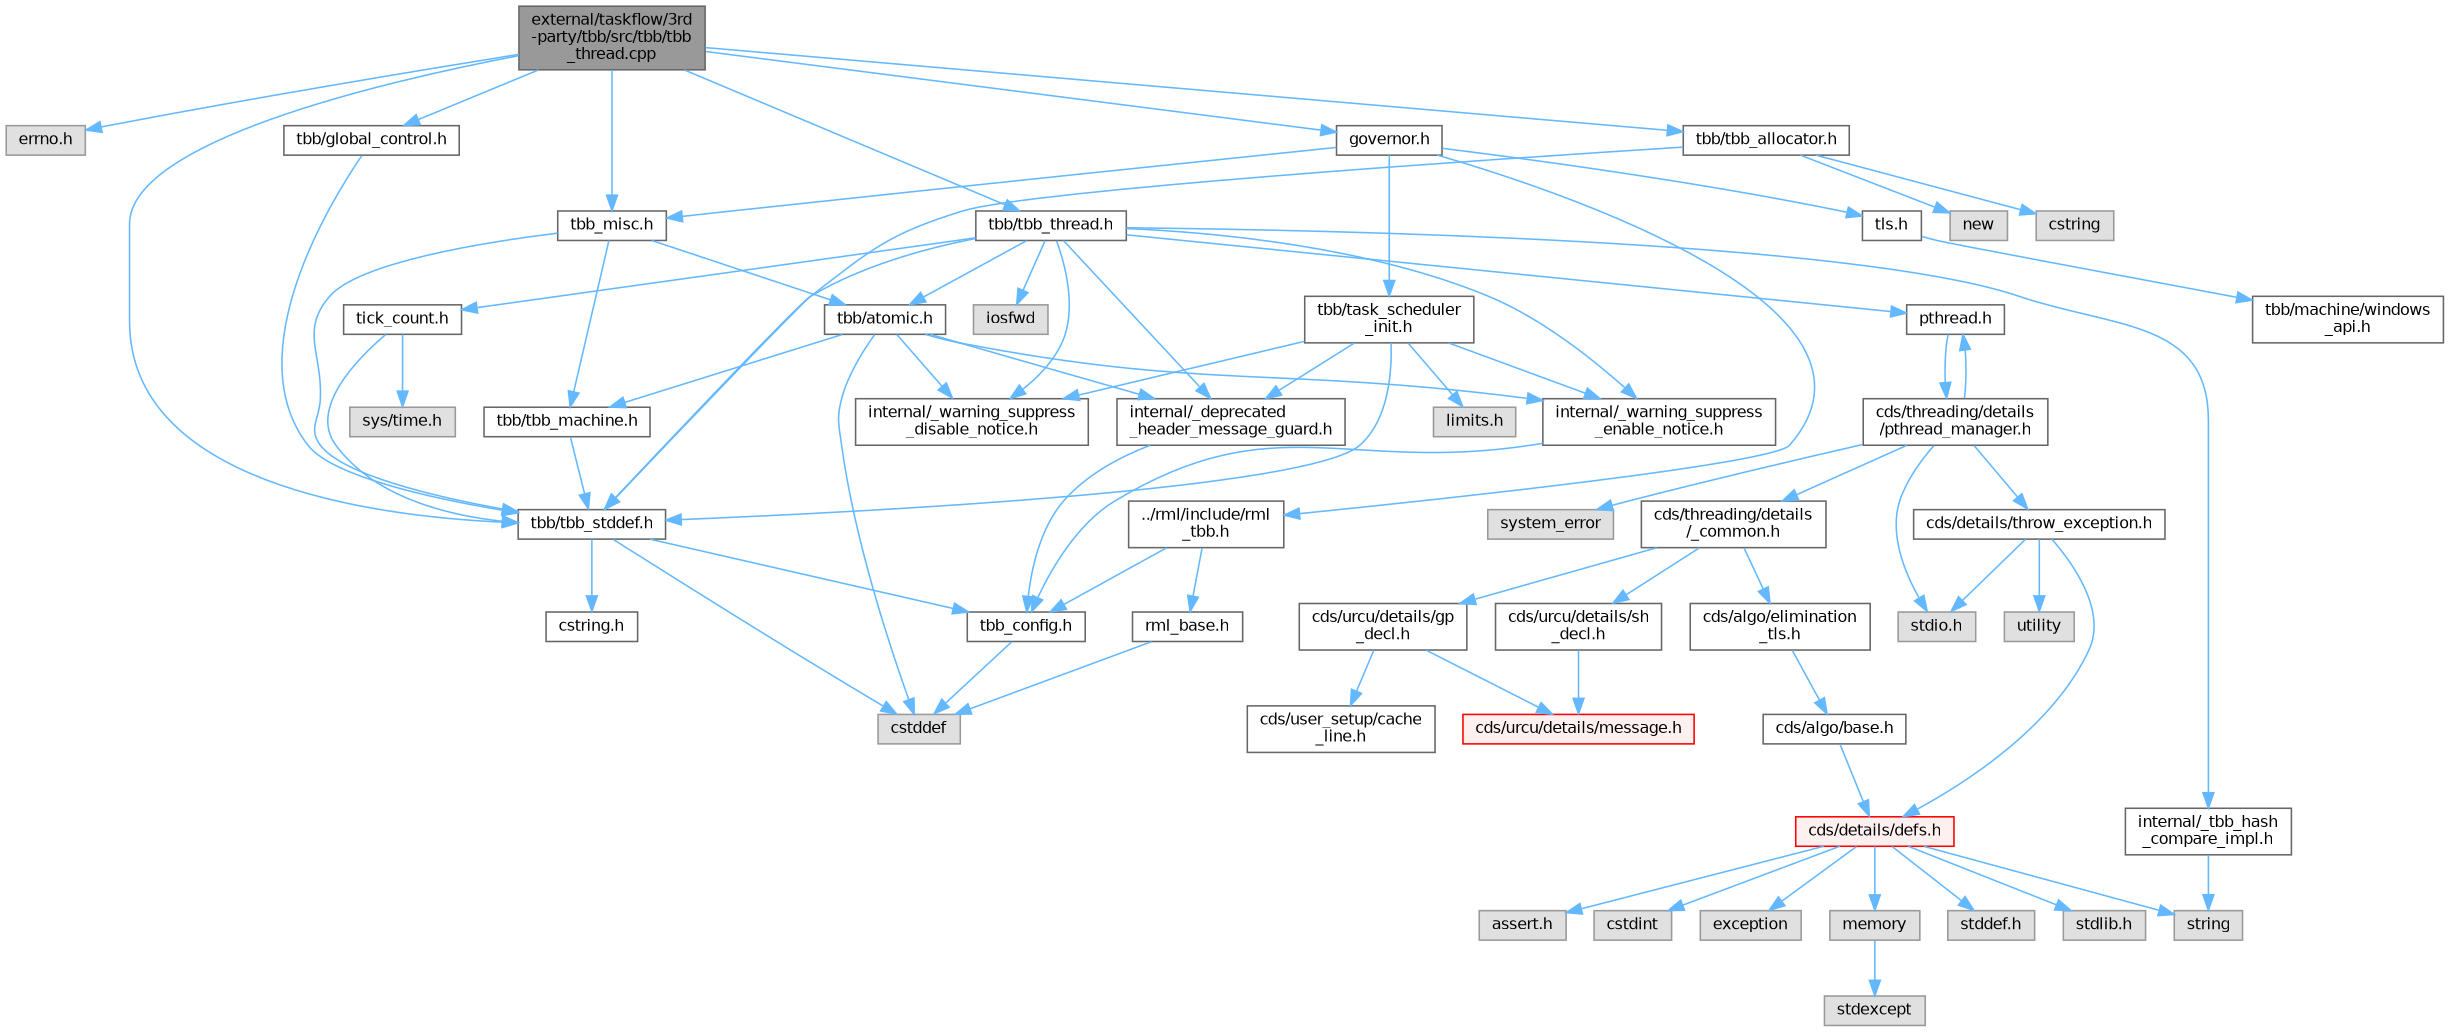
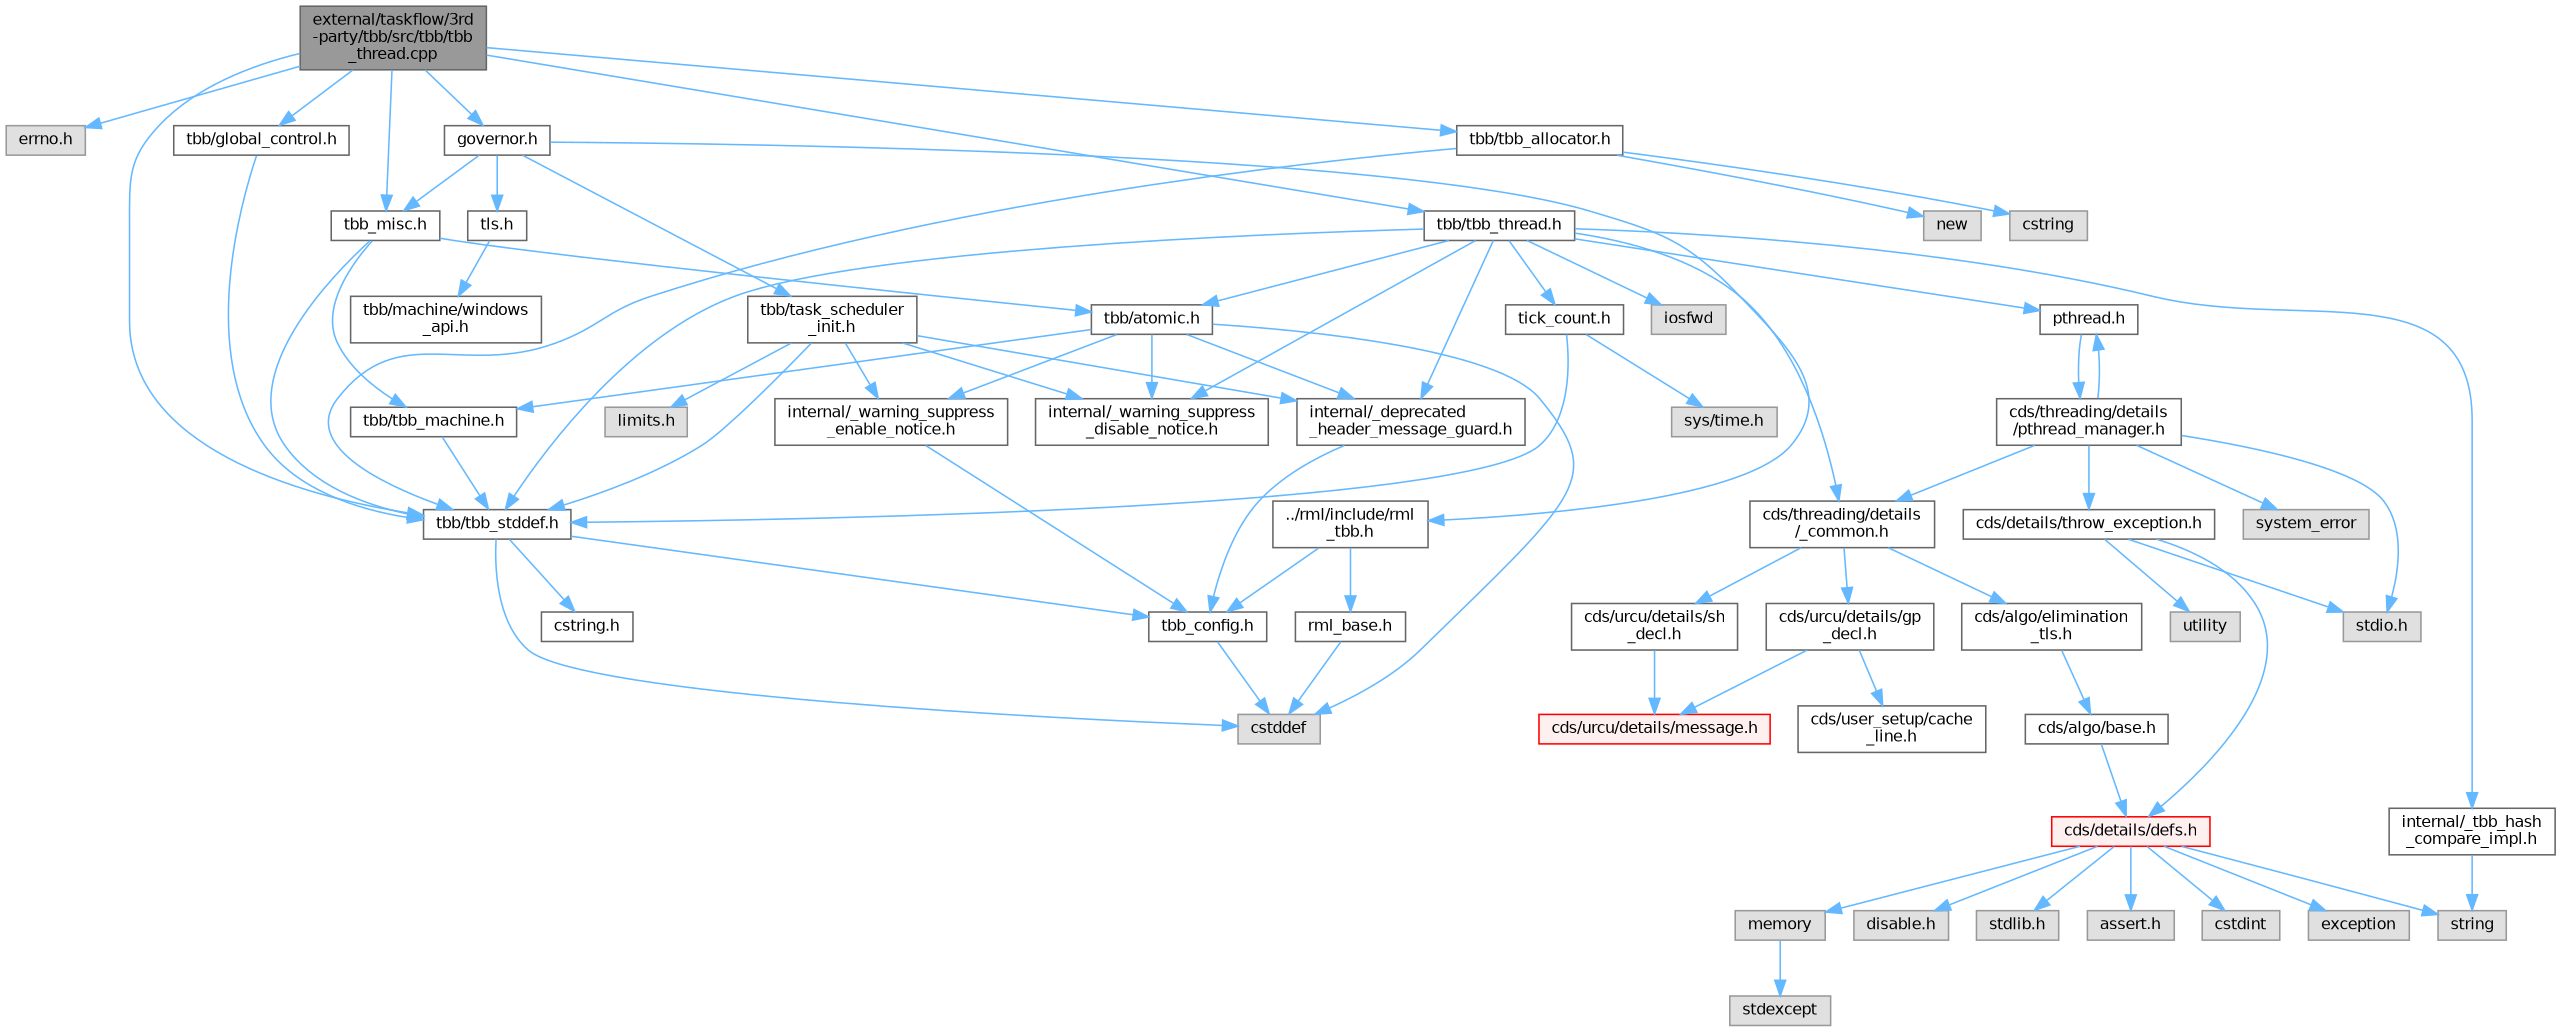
edge "tbb/tbb_thread.h" -> "internal/_warning_suppress _enable_notice.h": now "tbb/tbb_thread.h" -> "cds/threading/details /_common.h"
node "stddef.h": label "stddef.h" -> "disable.h"
